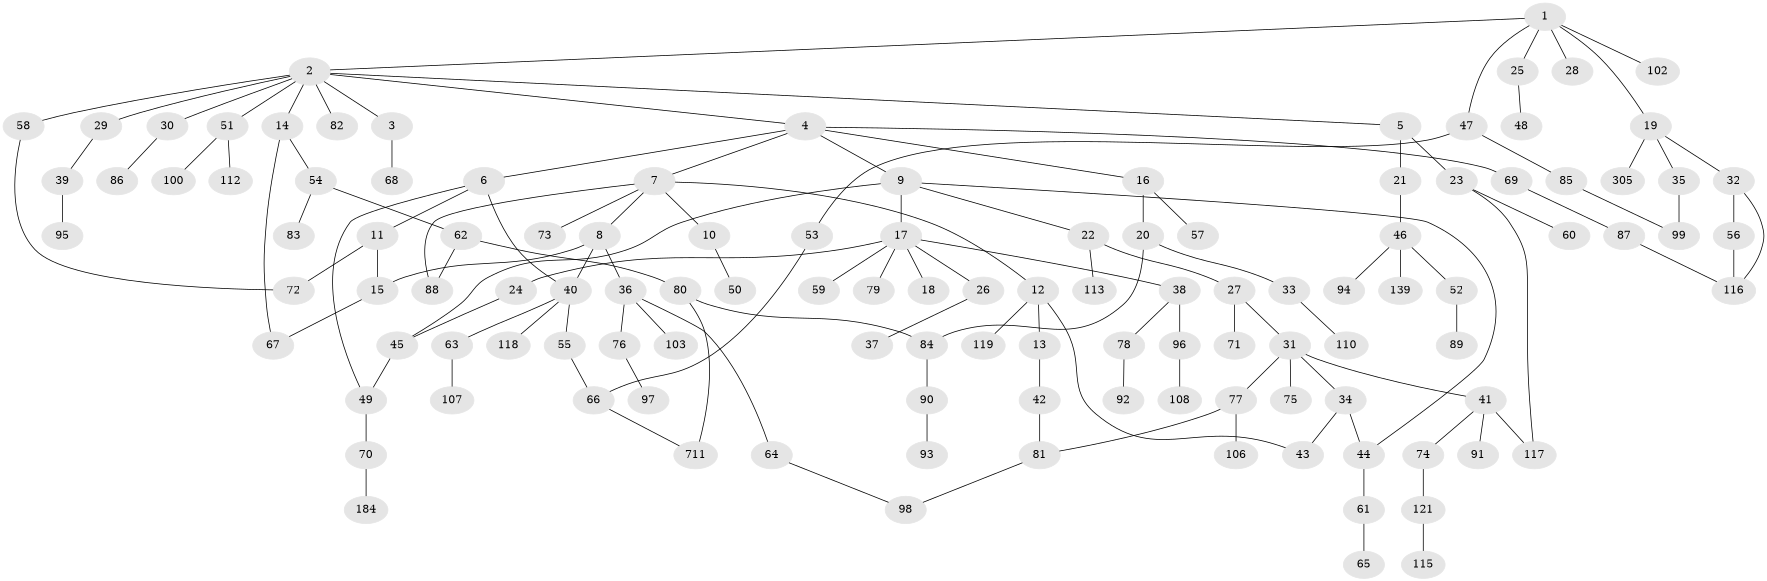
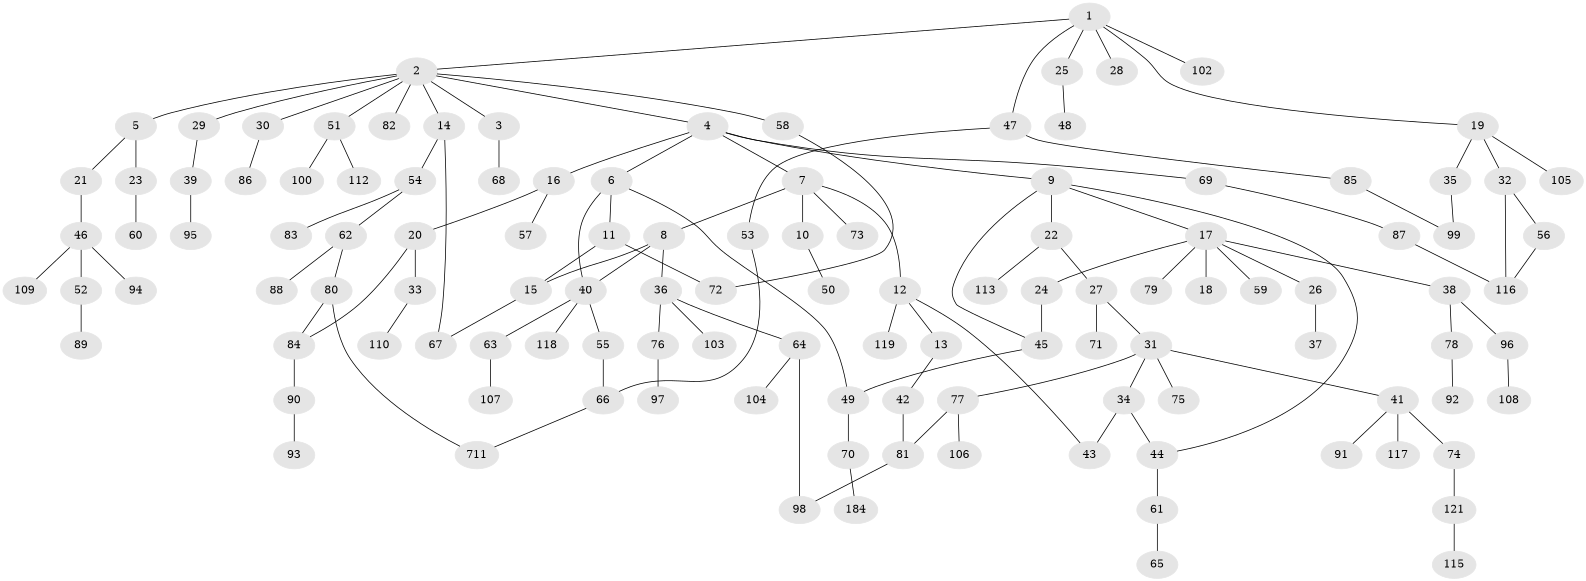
node "305": label "305" -> "105"
edge "7" -- "88": removed
node "139": label "139" -> "109"
edge "23" -- "117": removed
node "104": added
